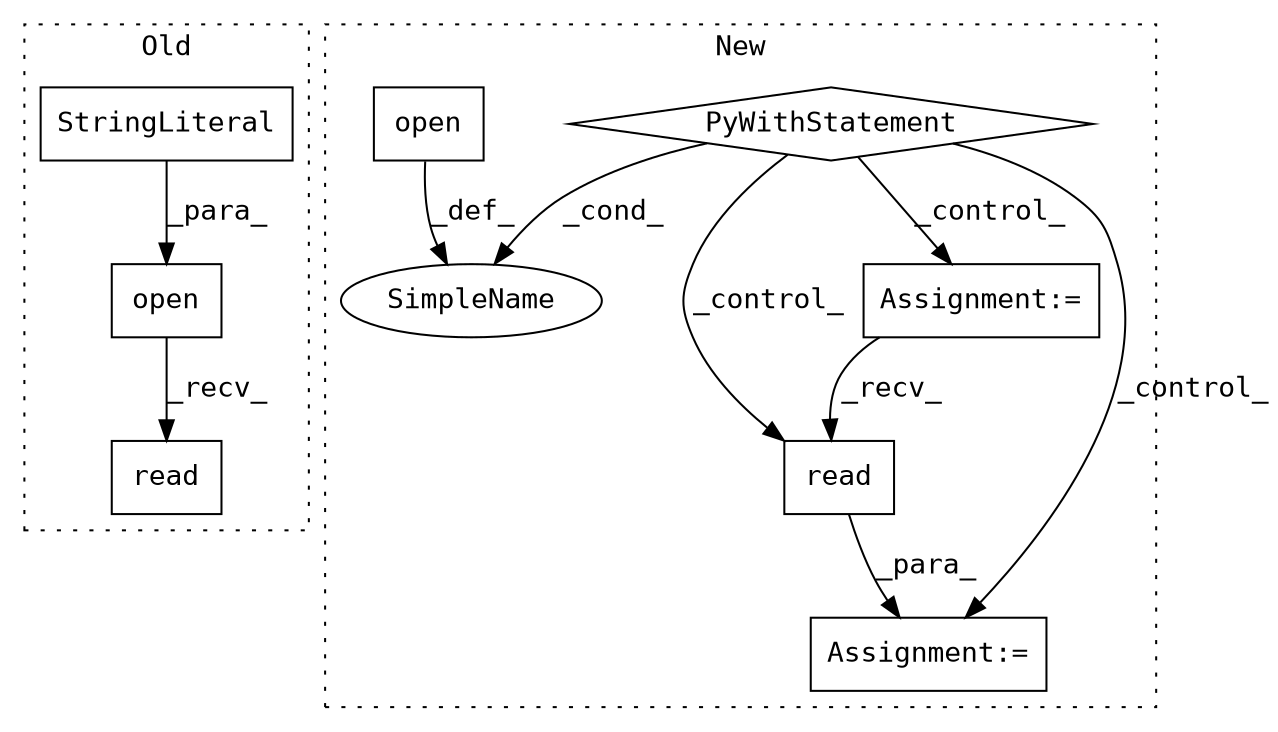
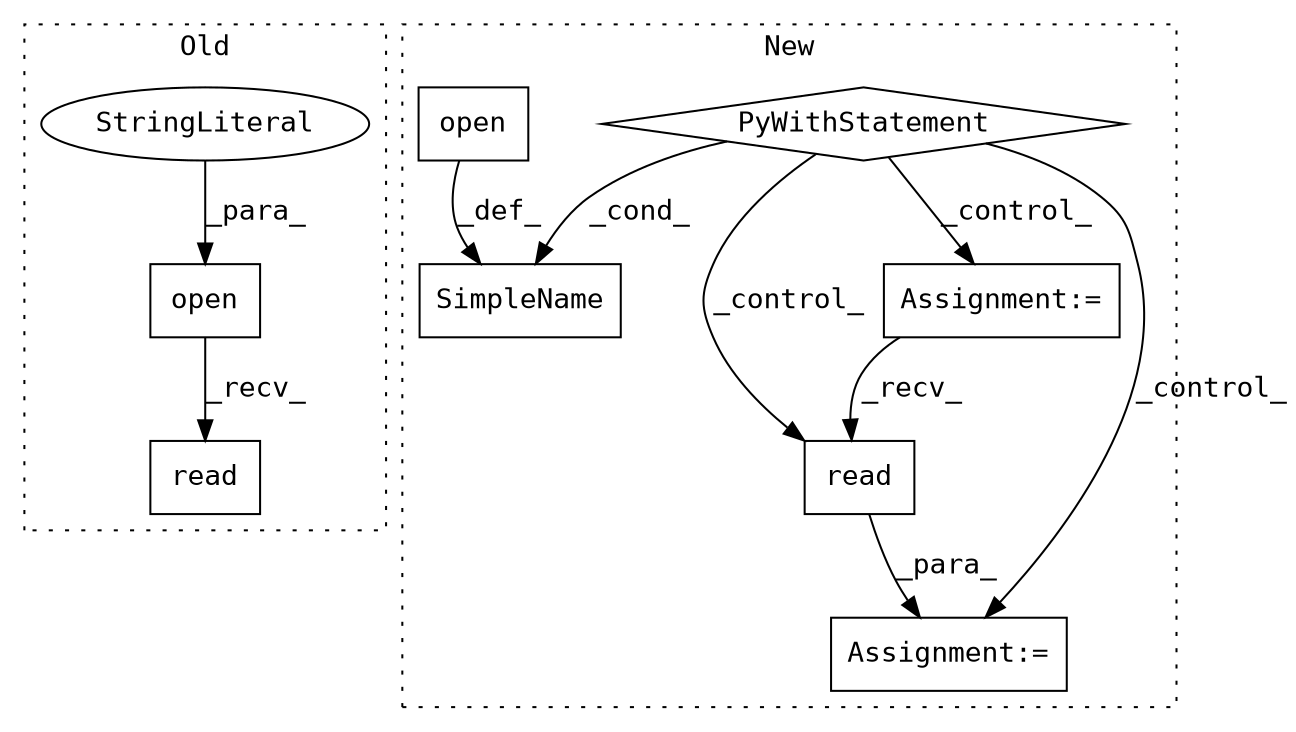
node "StringLiteral": shape box -> ellipse
node "SimpleName": shape ellipse -> box
